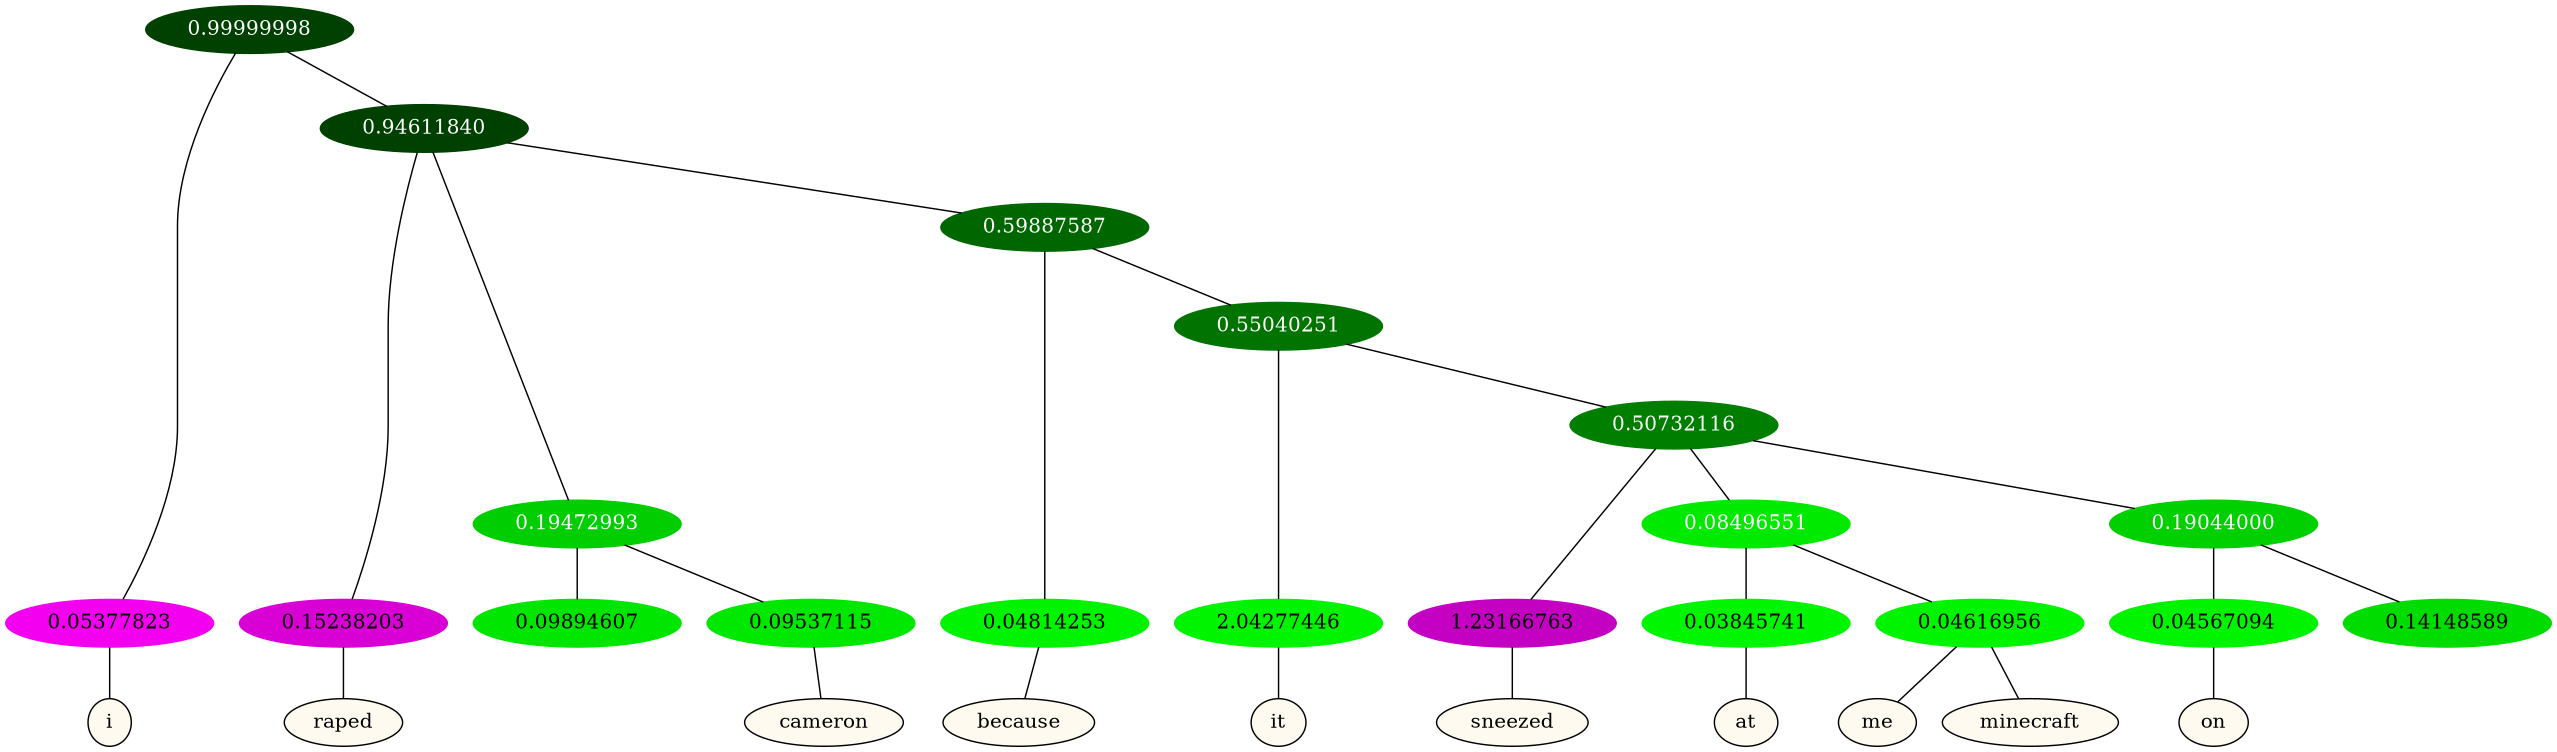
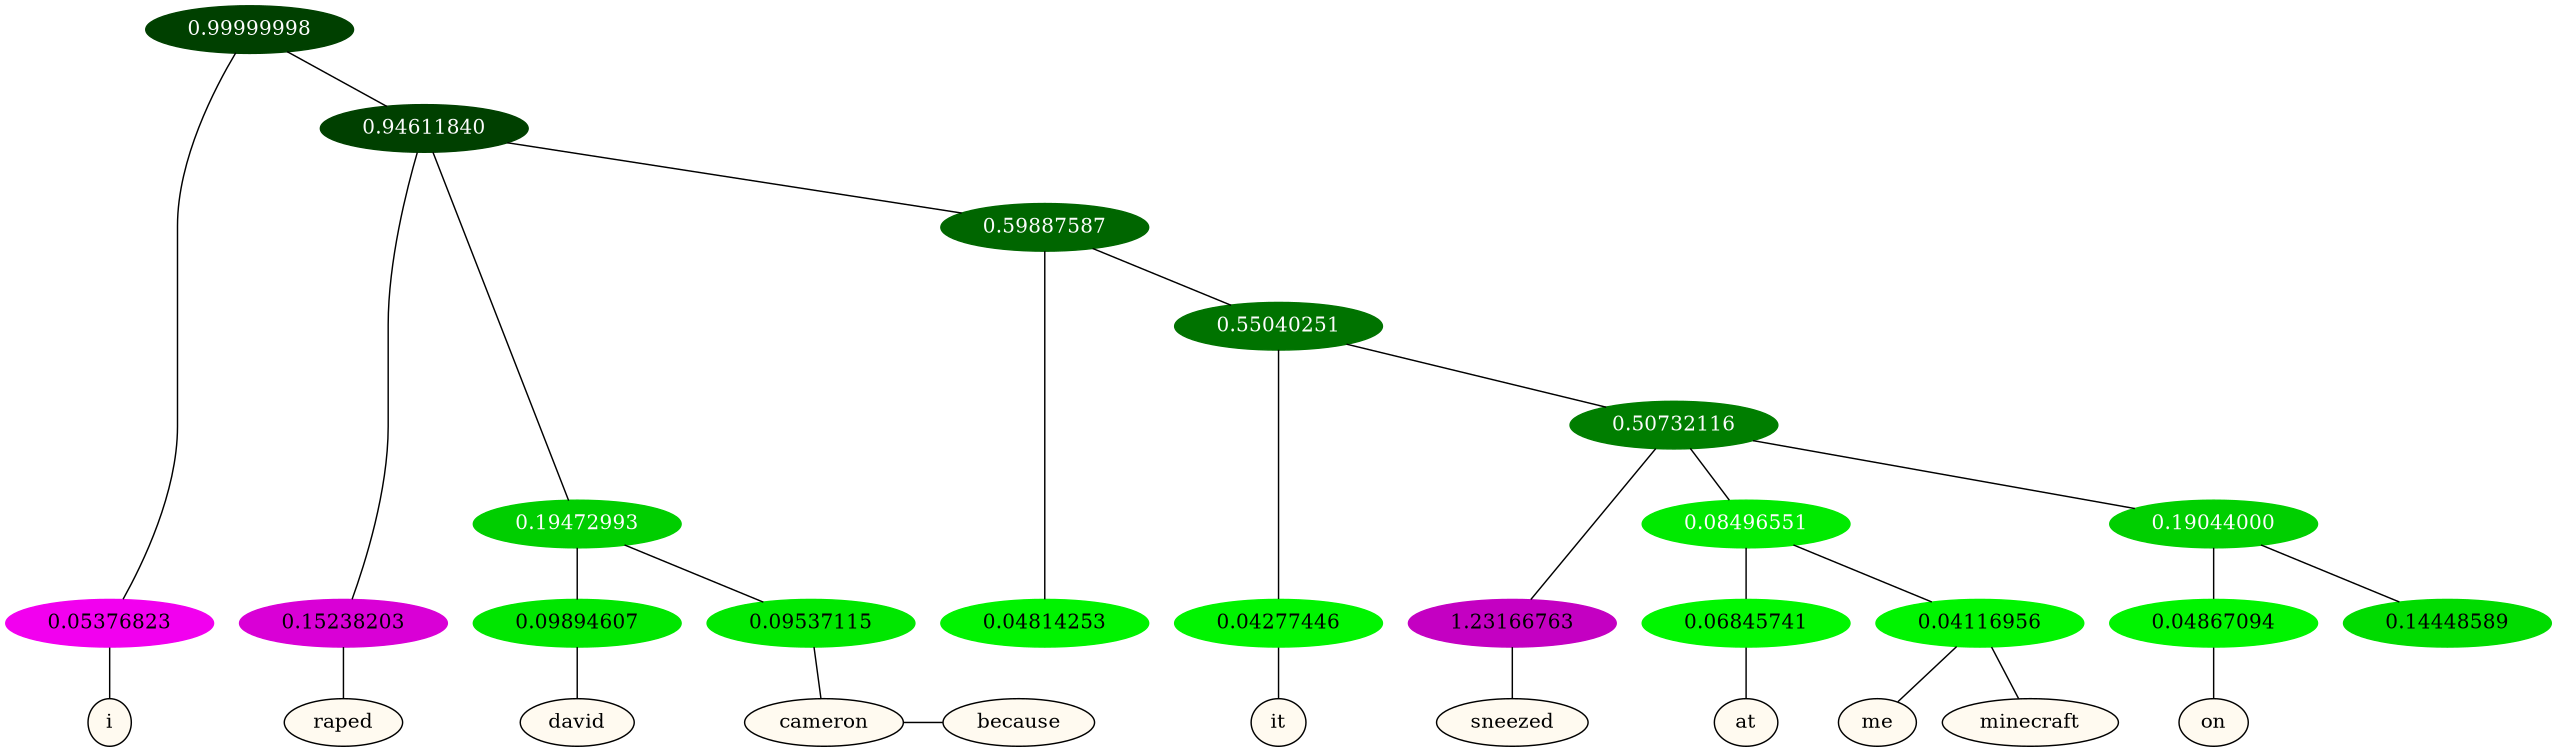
node "0.05377823": label "0.05377823" -> "0.05376823"
node "2.04277446": label "2.04277446" -> "0.04277446"
node "0.03845741": label "0.03845741" -> "0.06845741"
node "0.04616956": label "0.04616956" -> "0.04116956"
node "0.04567094": label "0.04567094" -> "0.04867094"
node "0.14148589": label "0.14148589" -> "0.14448589"
edge "0.04814253" -- "because": now "cameron" -- "because"
node "david": added
